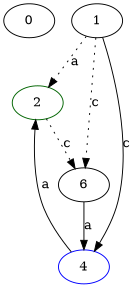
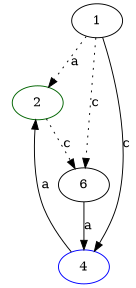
node "0": removed
